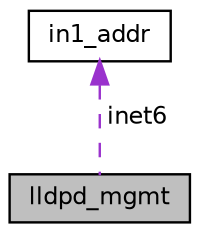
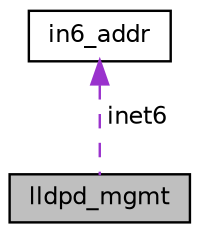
node "in1_addr": label "in1_addr" -> "in6_addr"
